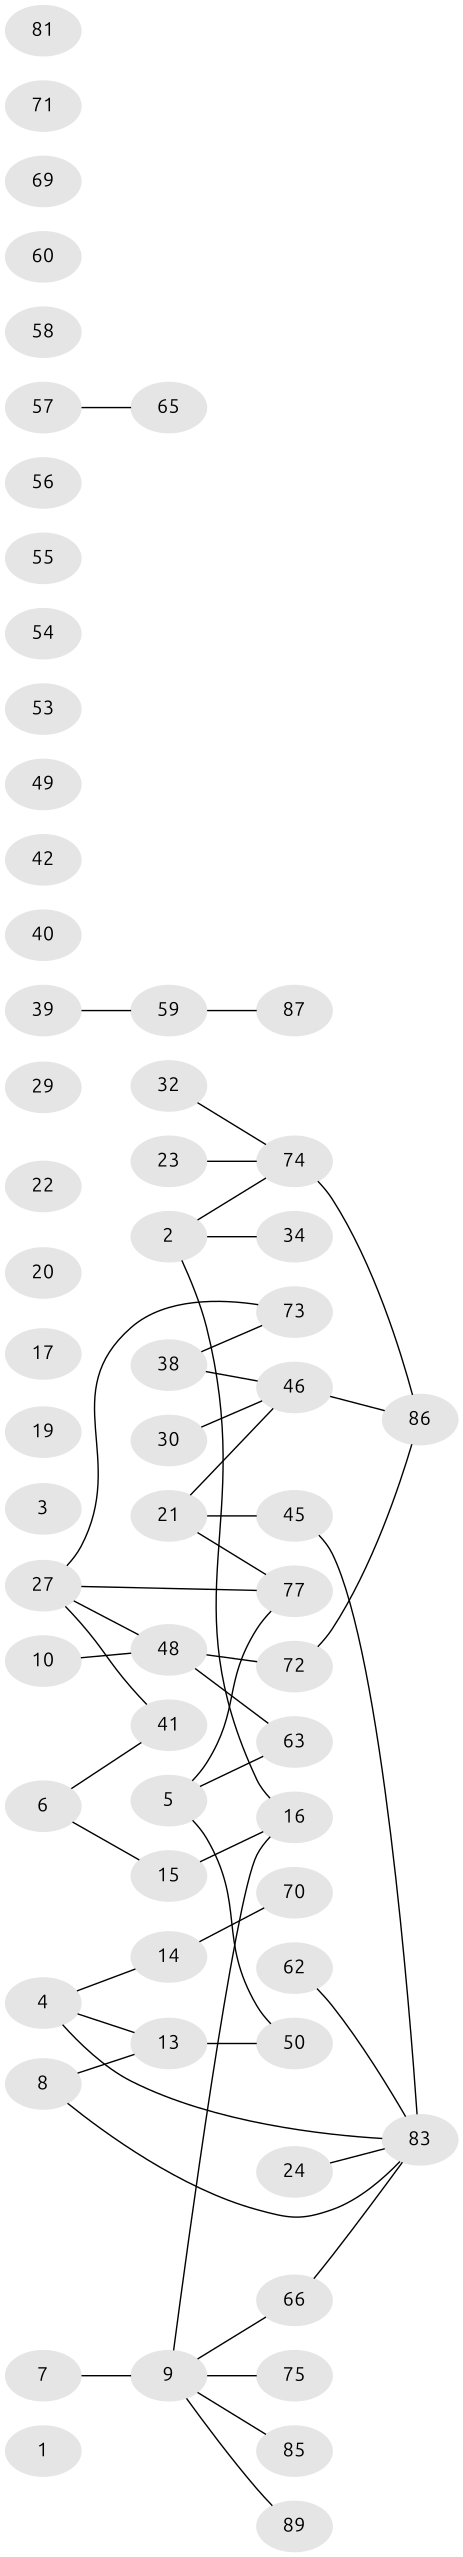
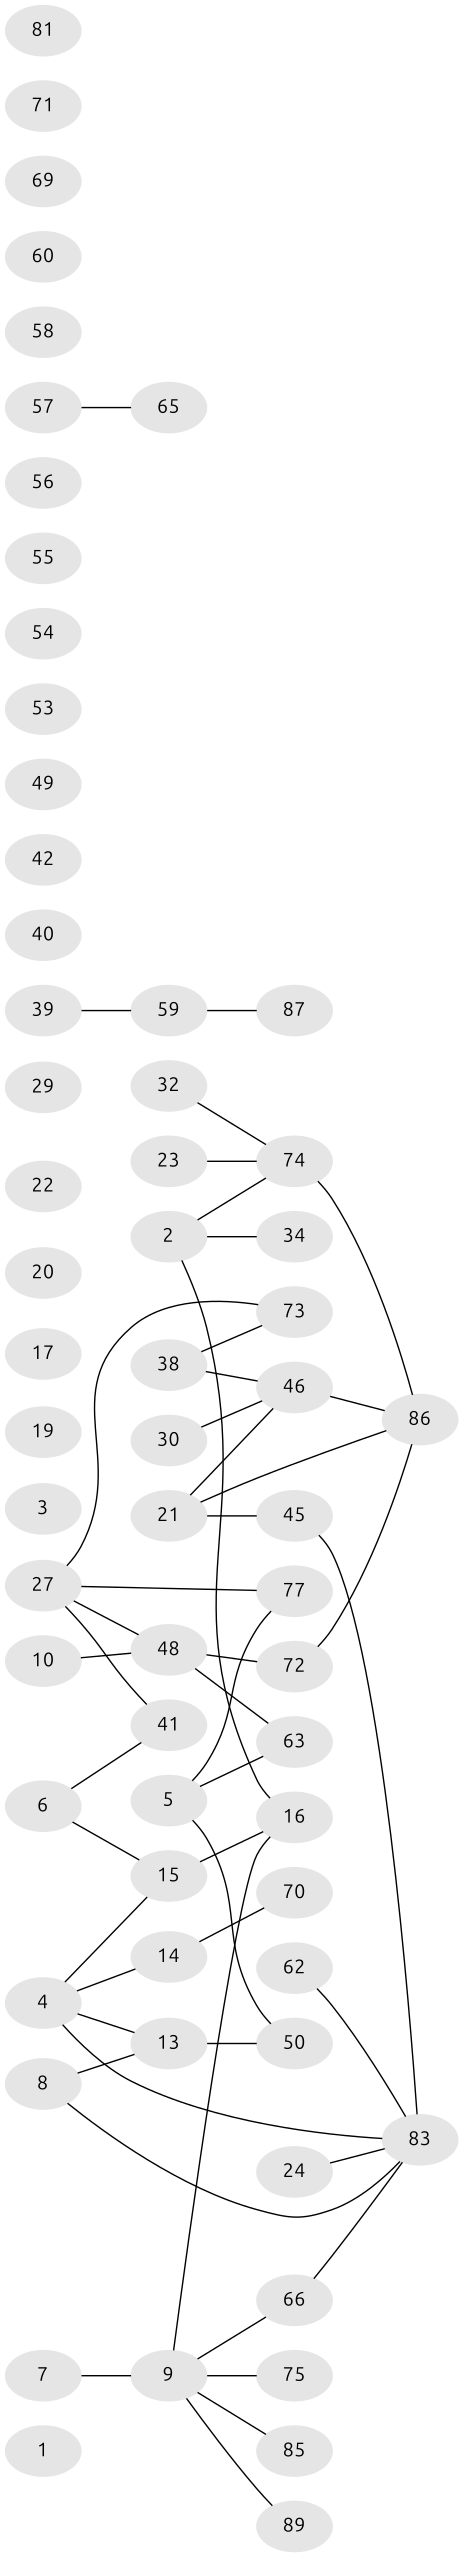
edge "21" -- "77": now "21" -- "86"
edge "15" -- "4": added
